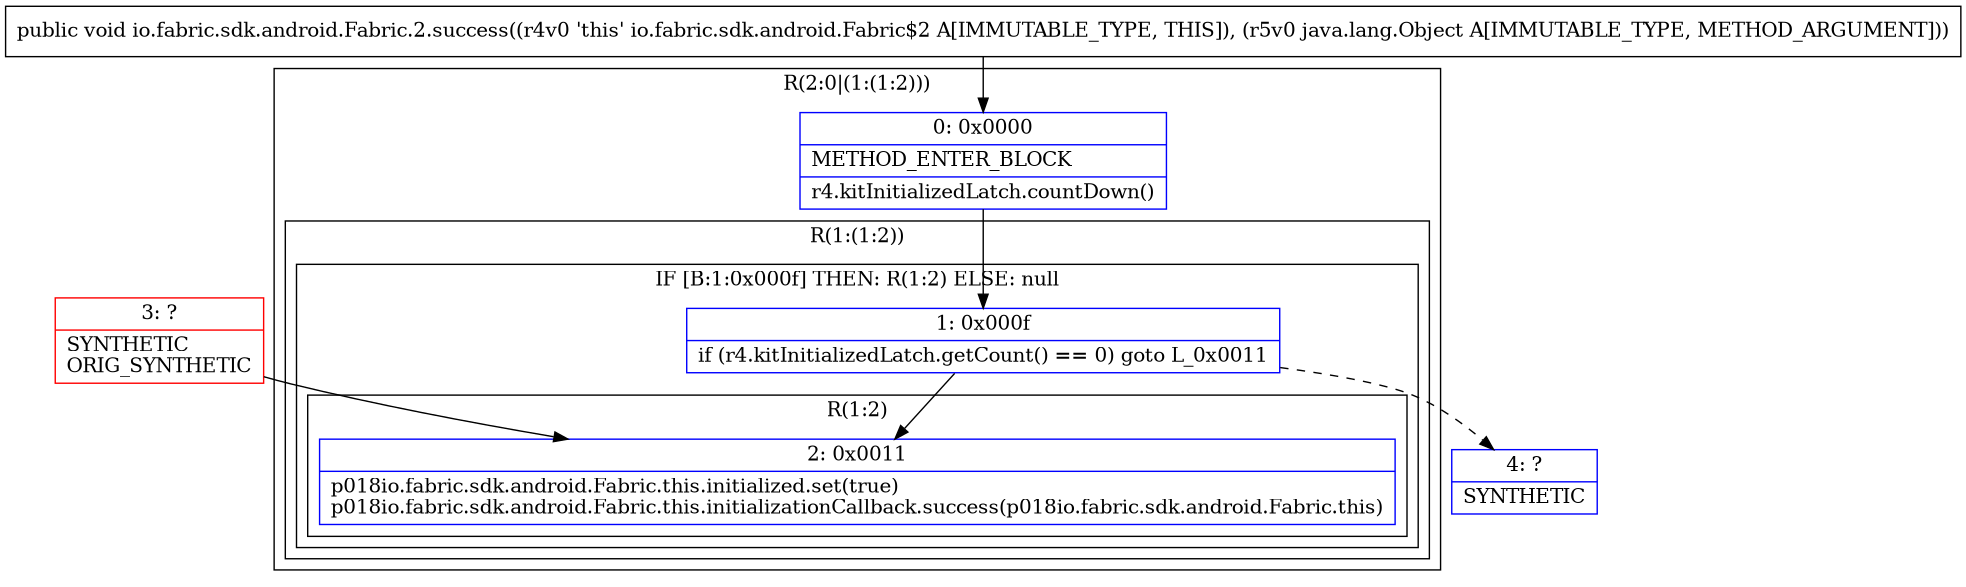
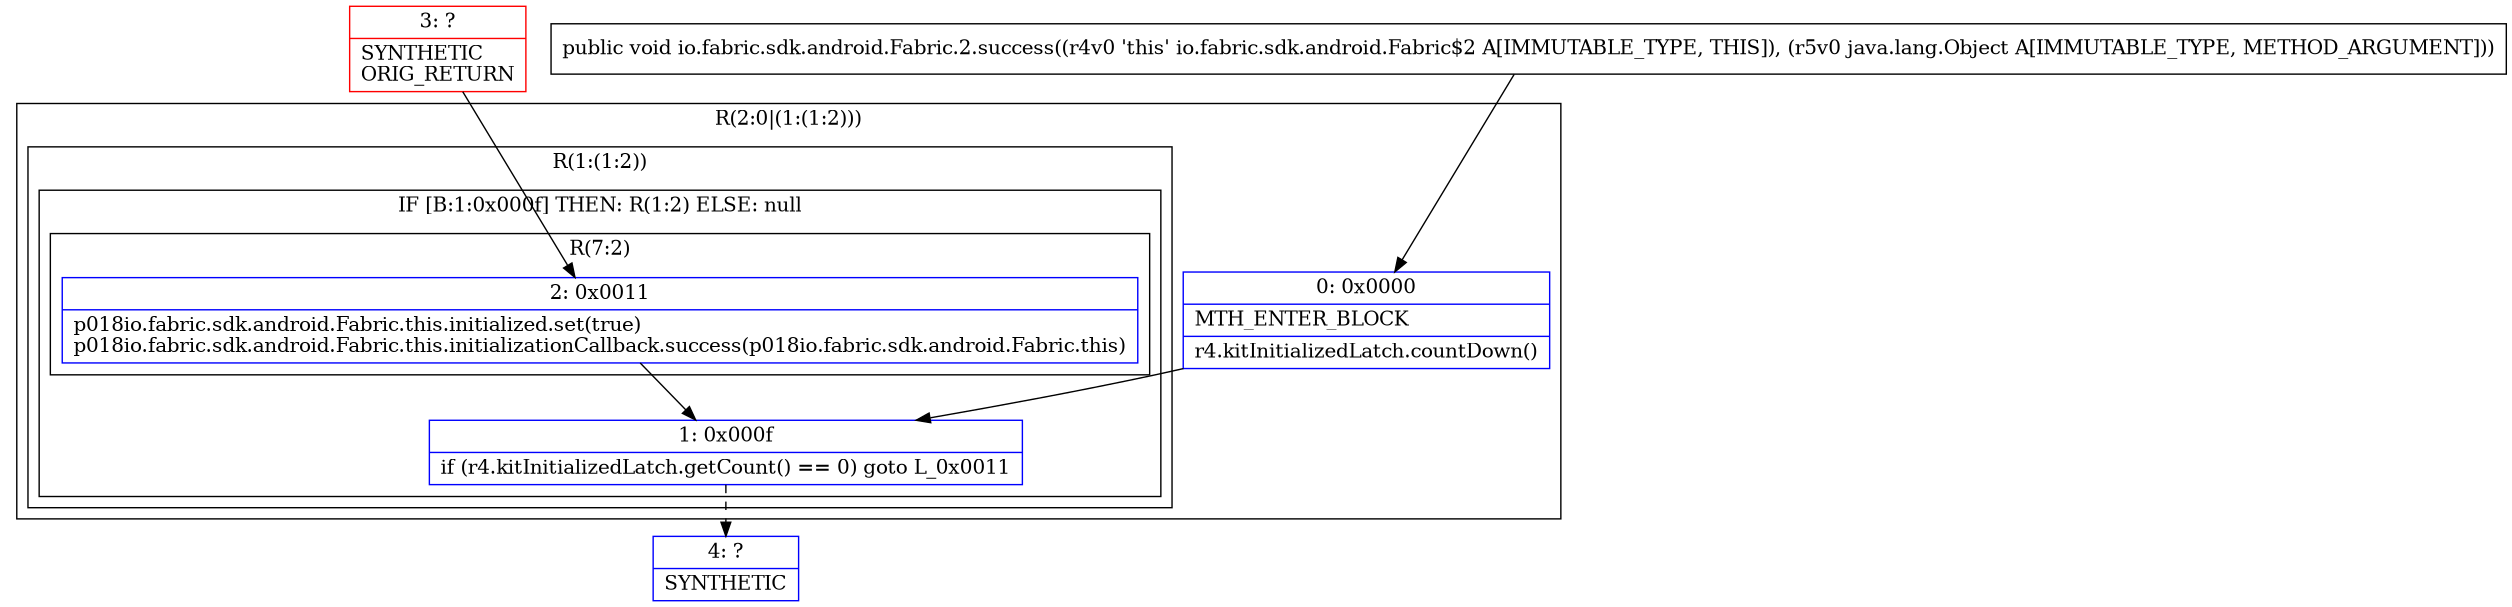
node "0: 0x0000": text "METHOD_ENTER_BLOCK" -> "MTH_ENTER_BLOCK"
node "3: ?": text "ORIG_SYNTHETIC" -> "ORIG_RETURN"
edge "1: 0x000f" -> "2: 0x0011": reversed
cluster "R(1:2)": label "R(1:2)" -> "R(7:2)"
